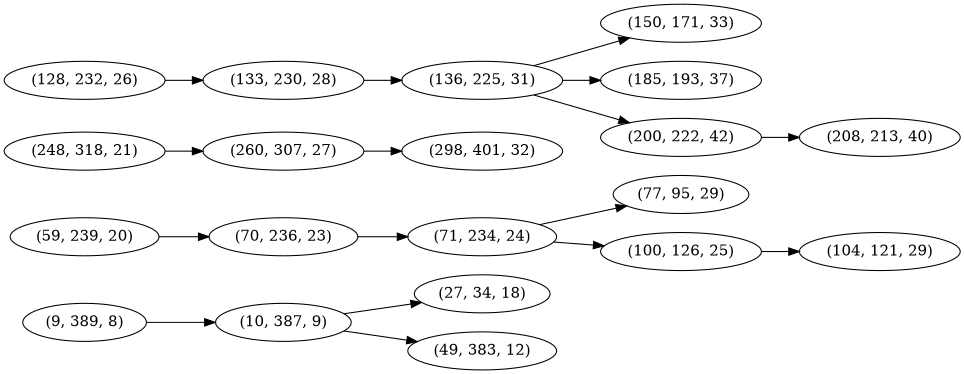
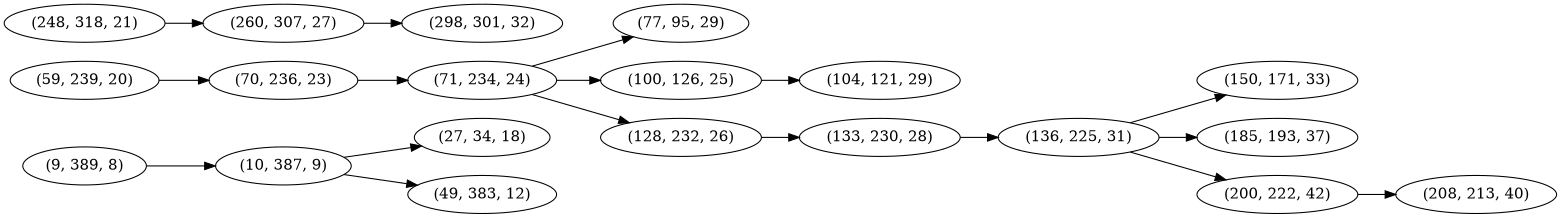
edge "(71, 234, 24)" -> "(128, 232, 26)": added
node "(298, 401, 32)": label "(298, 401, 32)" -> "(298, 301, 32)"
